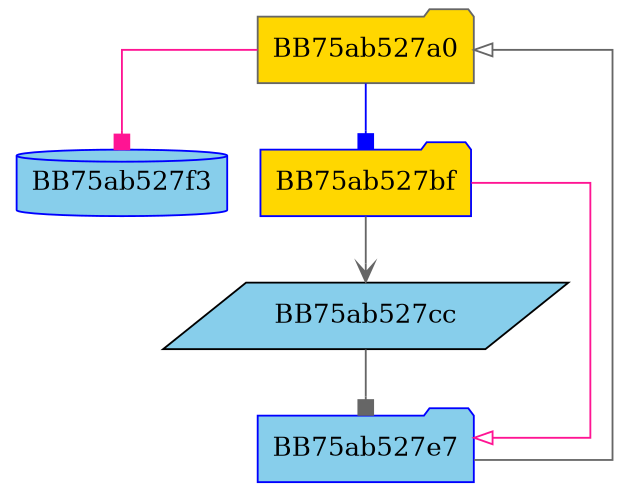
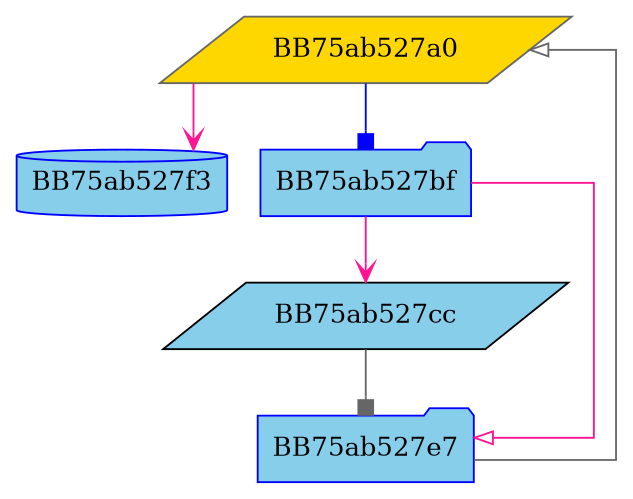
edge "BB75ab527a0" -> "BB75ab527f3": arrowhead box -> vee
node "BB75ab527a0": shape folder -> parallelogram
node "BB75ab527bf": fillcolor gold -> skyblue
edge "BB75ab527bf" -> "BB75ab527cc": color gray40 -> deeppink
